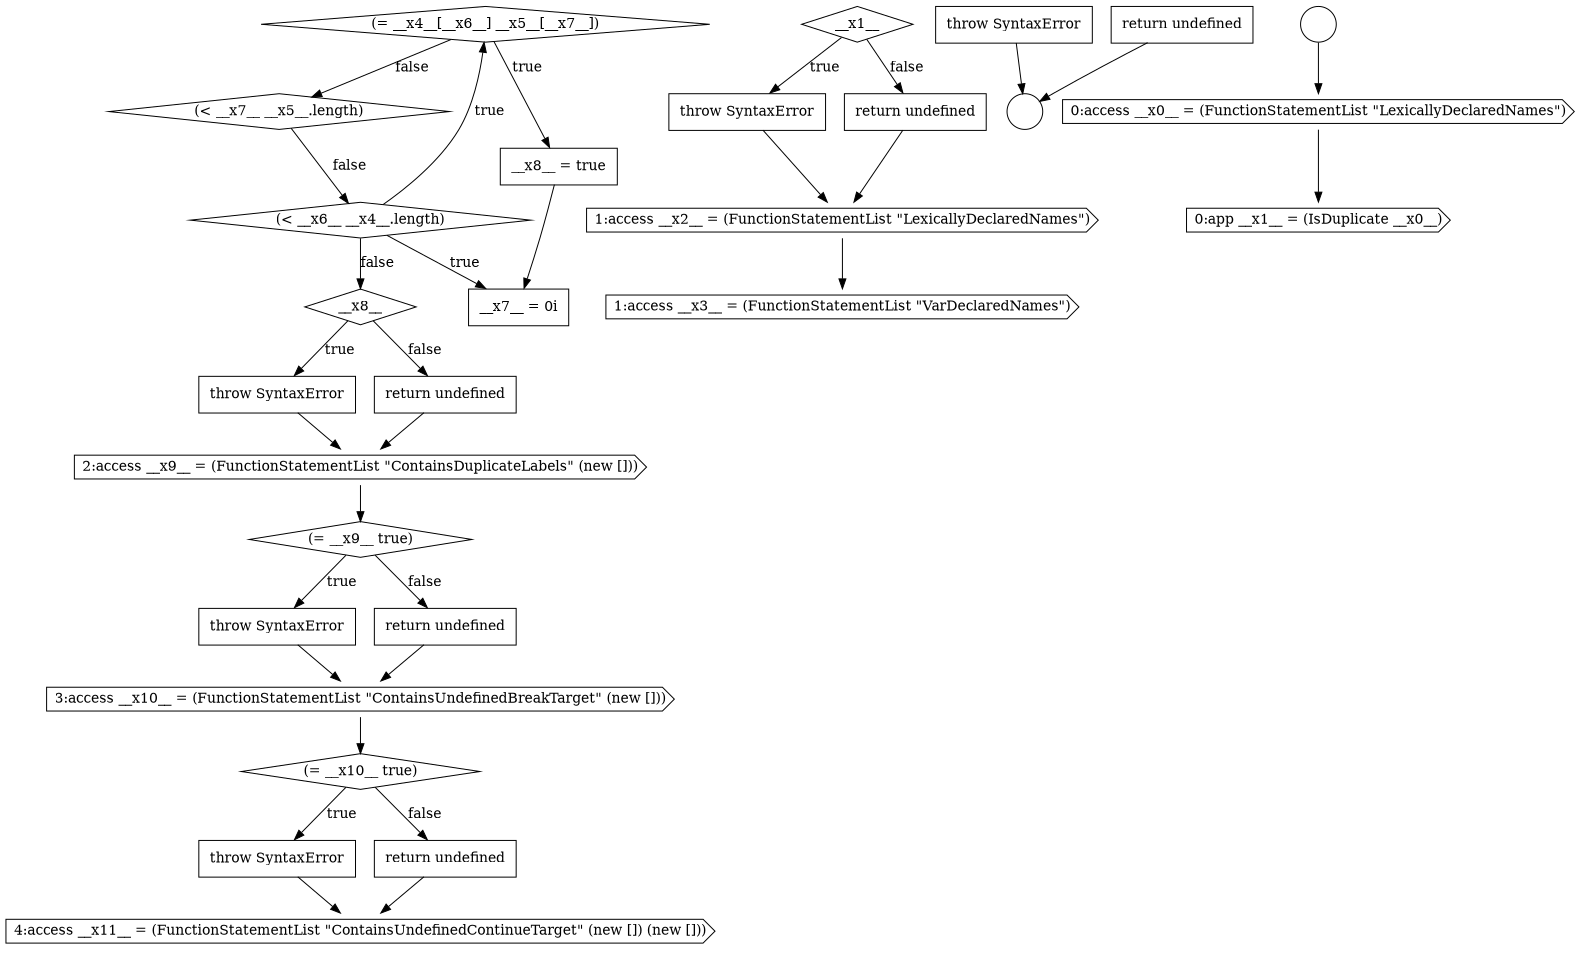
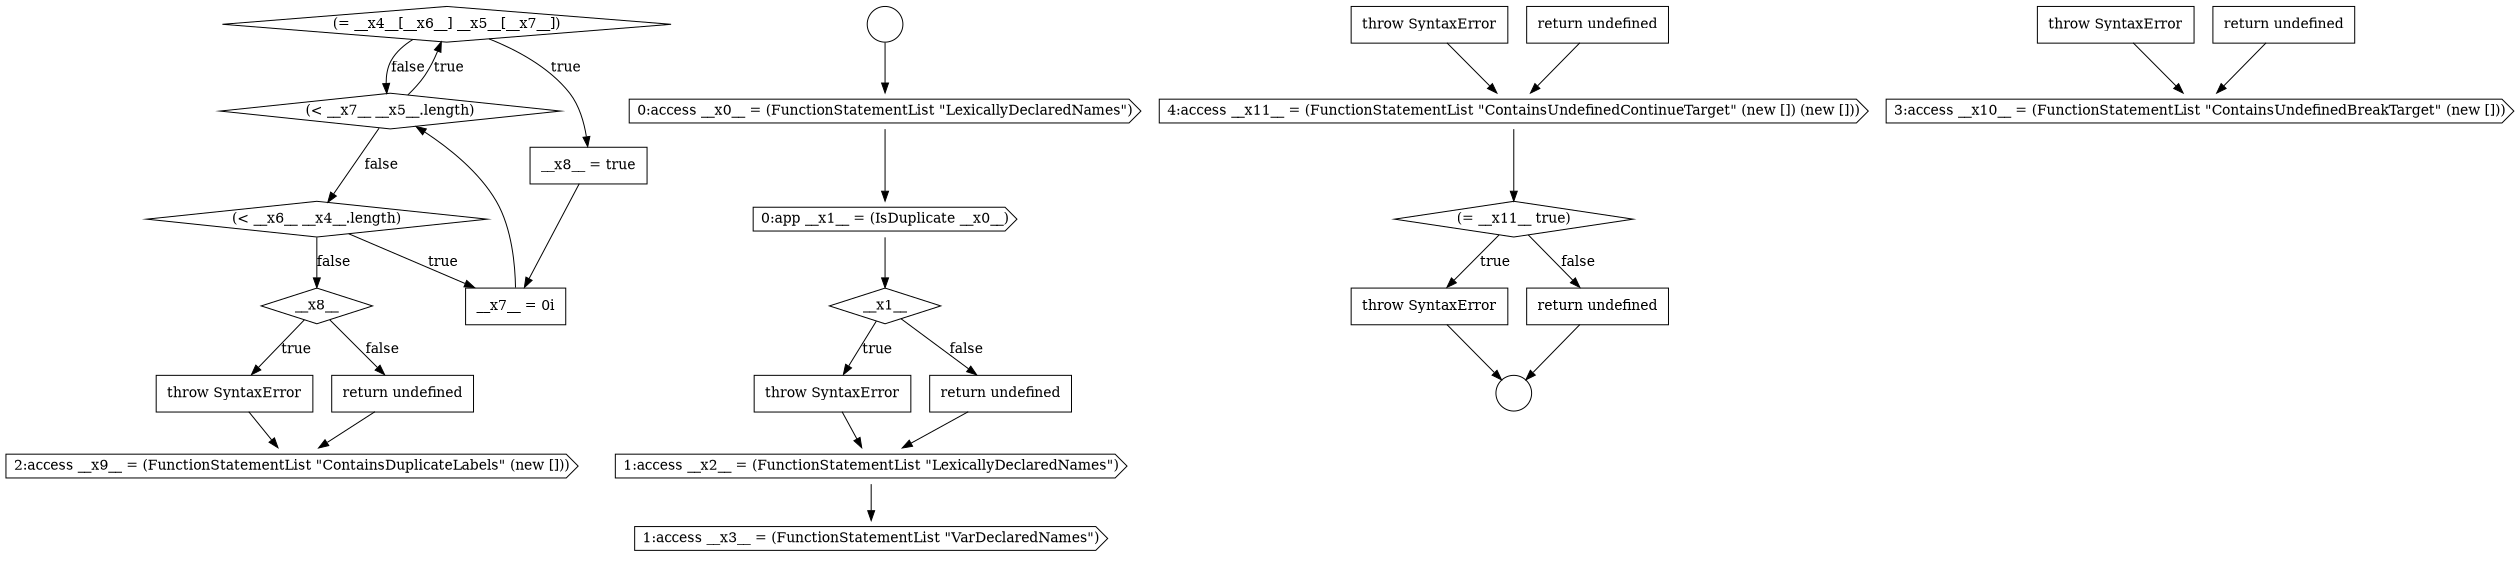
edge "(< __x6__ __x4__.length)" -> "(= __x4__[__x6__] __x5__[__x7__])": now "(< __x7__ __x5__.length)" -> "(= __x4__[__x6__] __x5__[__x7__])"
edge "__x7__ = 0i" -> "(< __x7__ __x5__.length)": added
node "(= __x11__ true)": added
edge "0:app __x1__ = (IsDuplicate __x0__)" -> "__x1__": added
node "(= __x9__ true)": removed
node "(= __x10__ true)": removed
